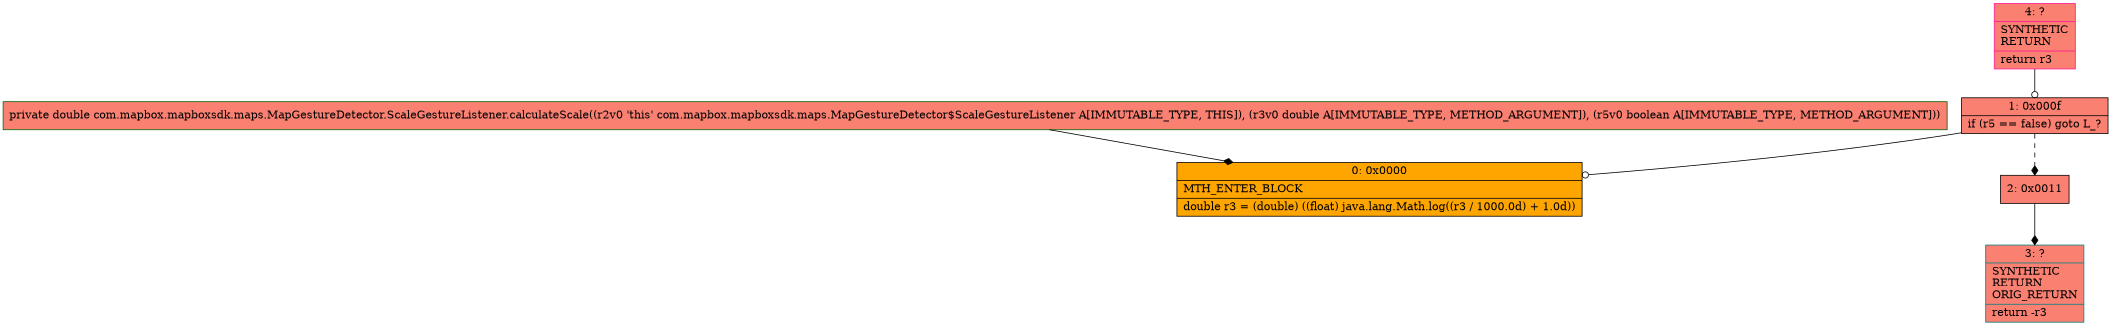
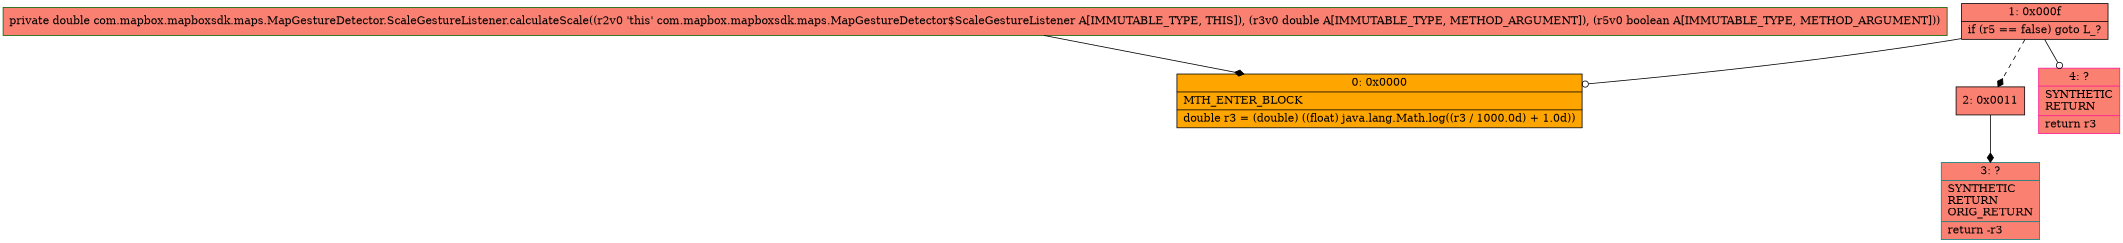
edge "4: ?" -> "1: 0x000f": reversed
